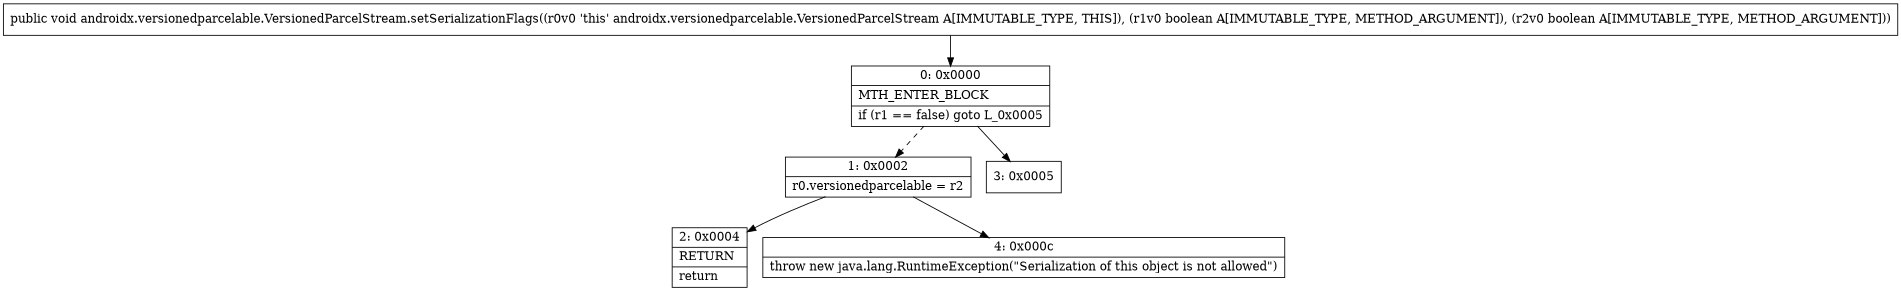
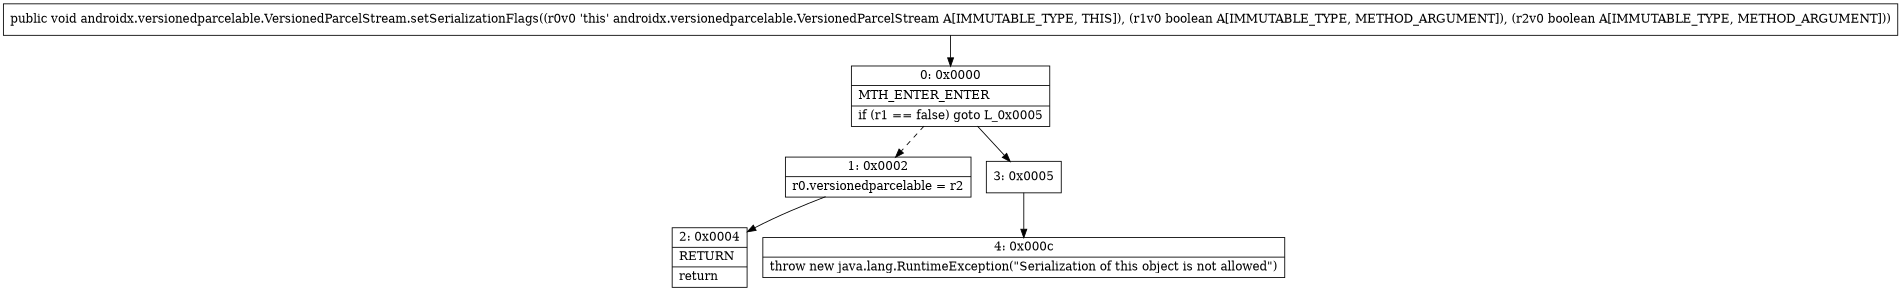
node "0: 0x0000": text "MTH_ENTER_BLOCK" -> "MTH_ENTER_ENTER"
edge "1: 0x0002" -> "4: 0x000c": now "3: 0x0005" -> "4: 0x000c"
